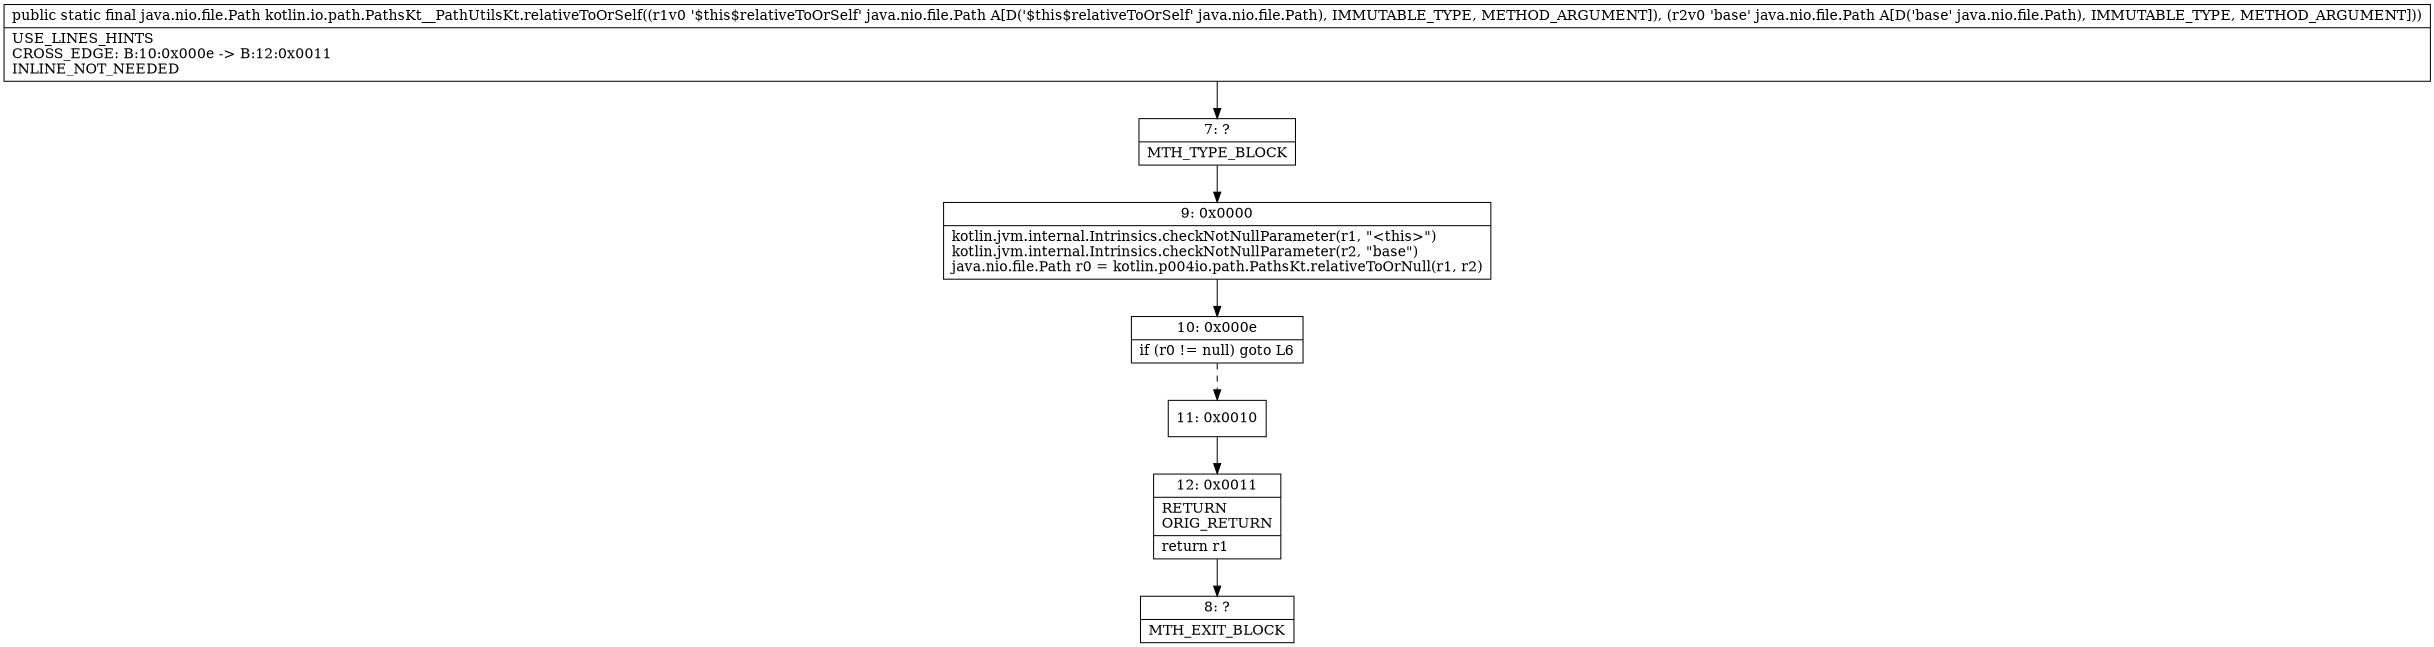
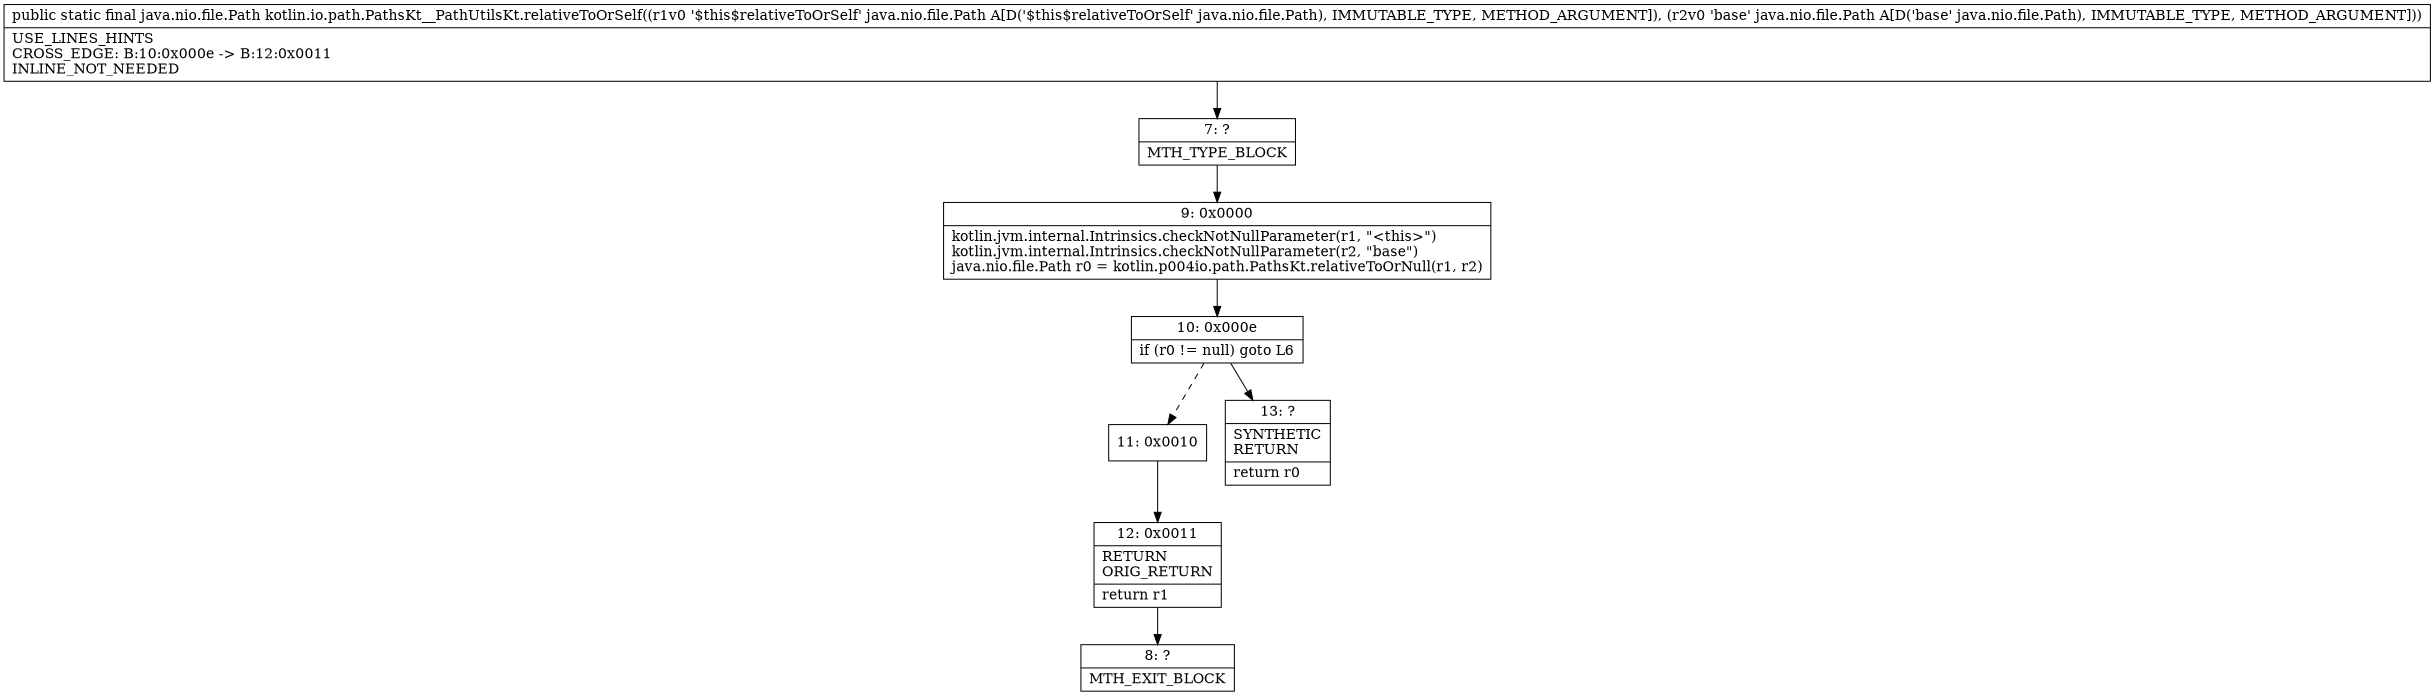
node "13: ?": added
